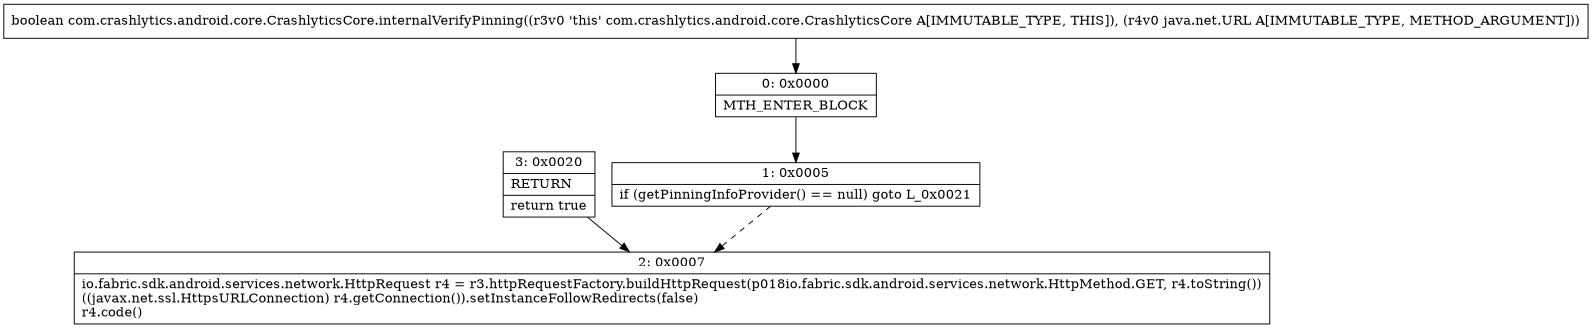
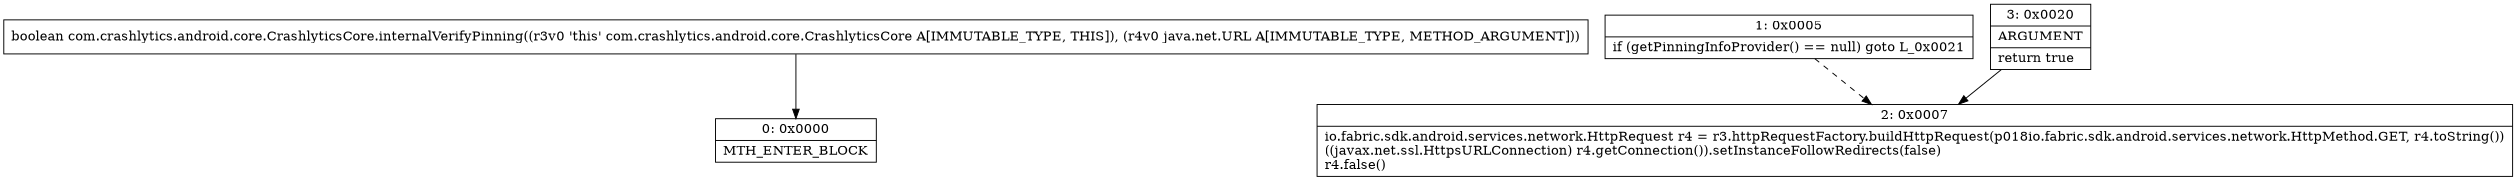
edge "0: 0x0000" -> "1: 0x0005": removed
node "3: 0x0020": text "RETURN" -> "ARGUMENT"
node "2: 0x0007": text "r4.code()" -> "r4.false()"
